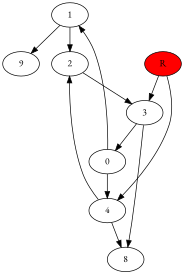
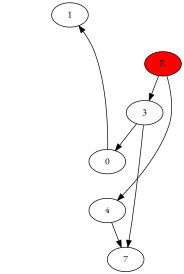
node "9": removed
node "2": removed
edge "0" -> "4": removed
node "8": label "8" -> "7"
